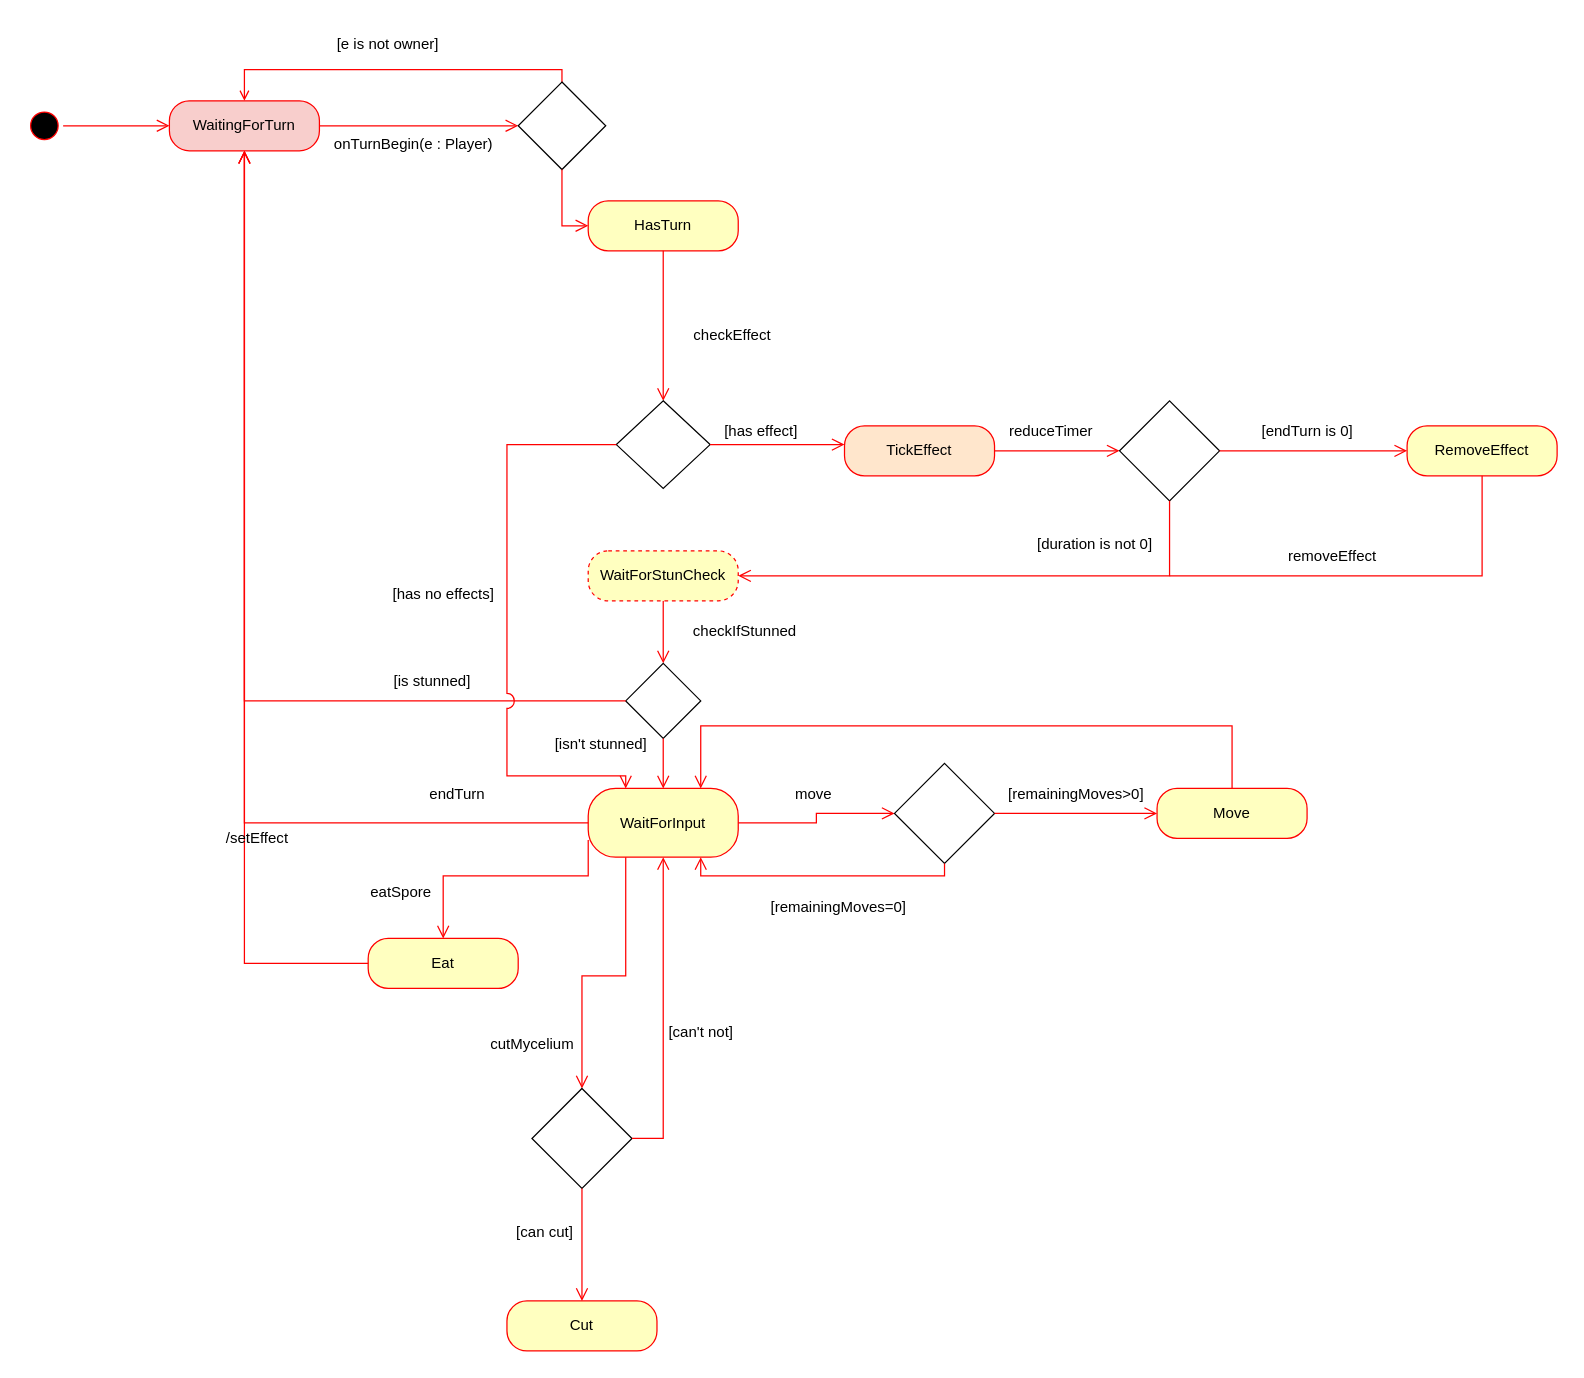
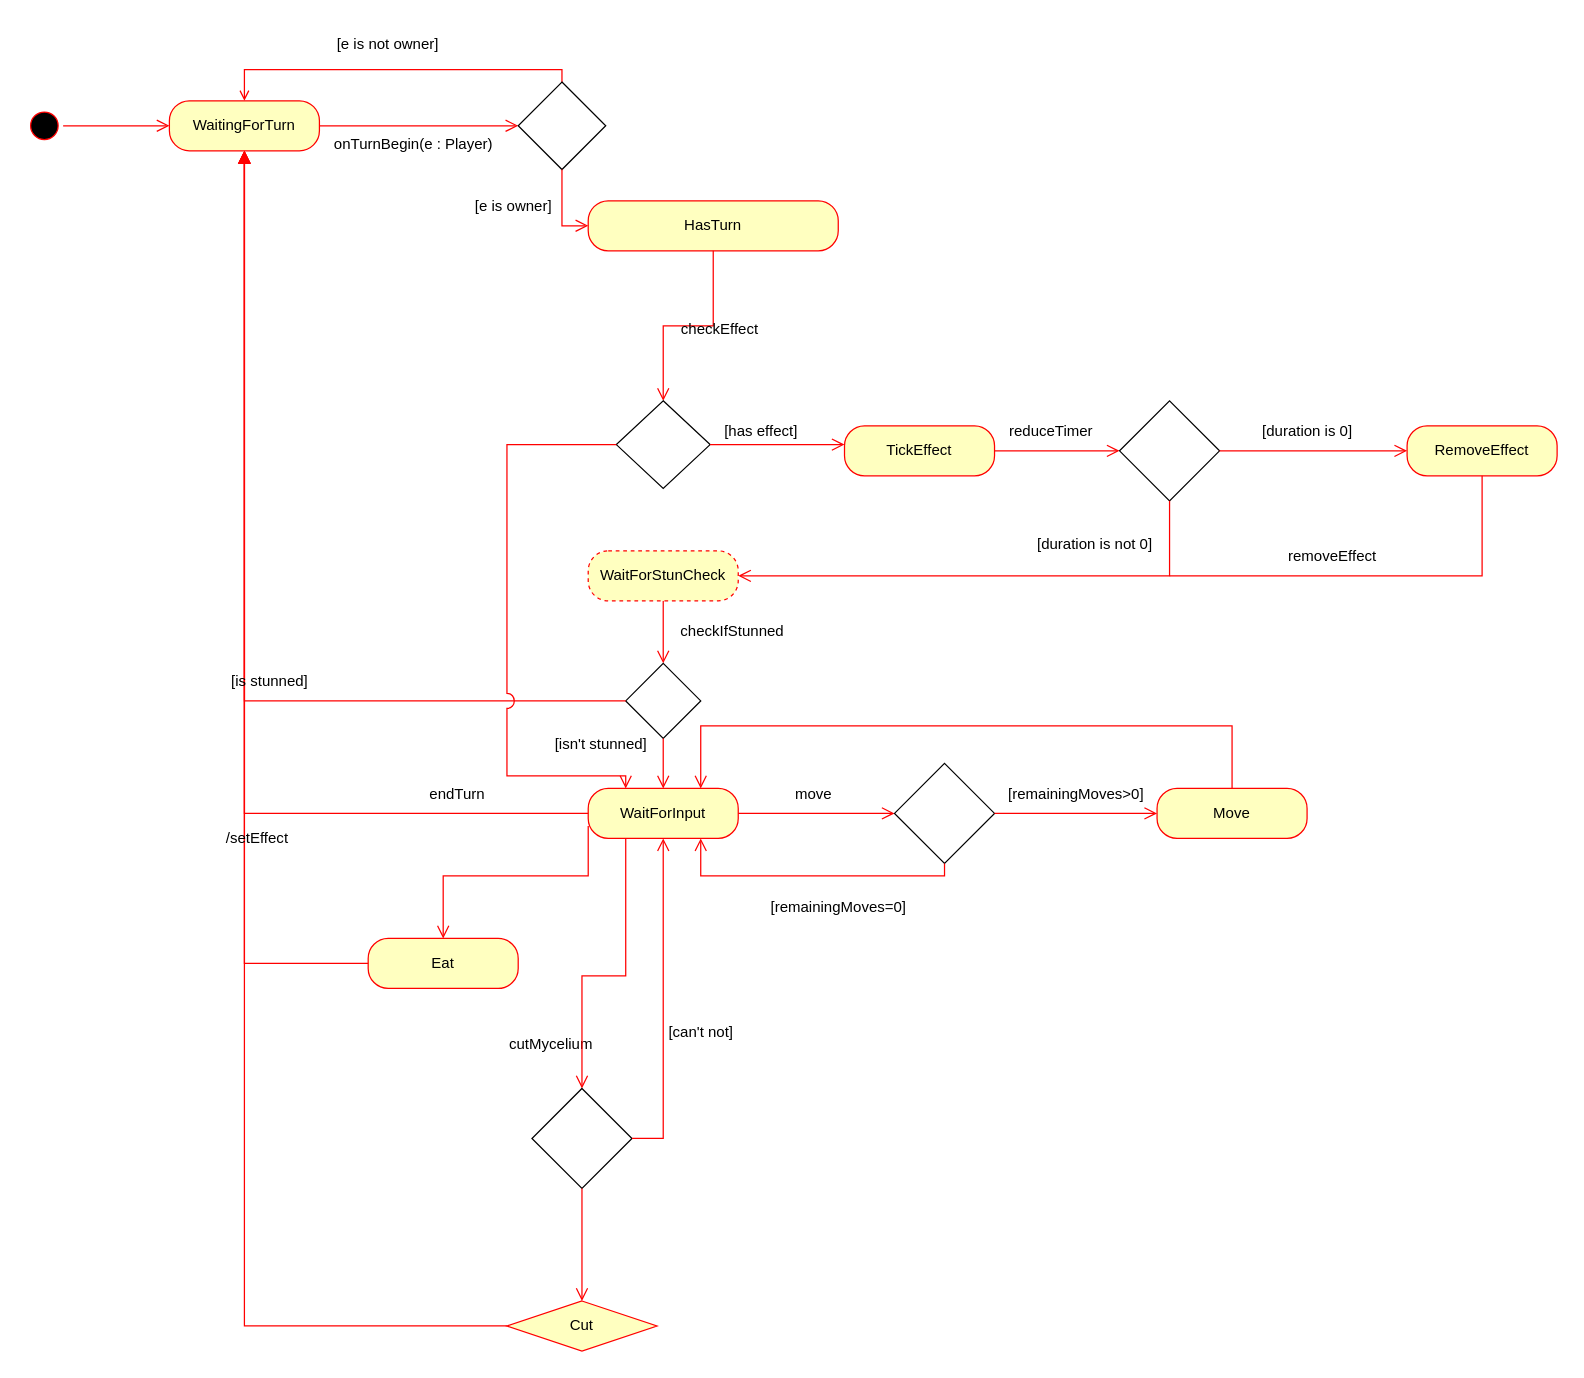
node "WaitingForTurn": fillcolor #f8cecc -> #ffffc0
node "[e is owner]": added
node "HasTurn": size 150x50 -> 250x50
node "checkEffect": moved (732, 336) -> (719, 329)
node "[endTurn is 0]": label "[endTurn is 0]" -> "[duration is 0]"
node "TickEffect": fillcolor #ffe6cc -> #ffffc0
node "[has no effects]": removed
node "checkIfStunned": moved (744, 632) -> (732, 632)
node "[is stunned]": moved (432, 682) -> (269, 682)
node "WaitForInput": size 150x69 -> 150x50
node "eatSpore": removed
edge "Eat" -> "WaitingForTurn": arrowhead open -> block
node "cutMycelium": moved (532, 1044) -> (551, 1044)
node "[can cut]": removed
edge "Cut" -> "WaitingForTurn": added
node "Cut": shape rounded rectangle -> diamond
